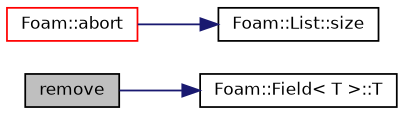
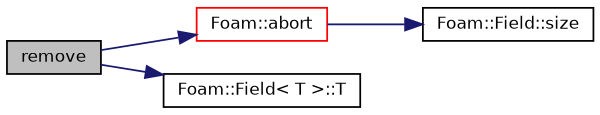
node "Foam::List::size": label "Foam::List::size" -> "Foam::Field::size"
edge "remove" -> "Foam::abort": added
